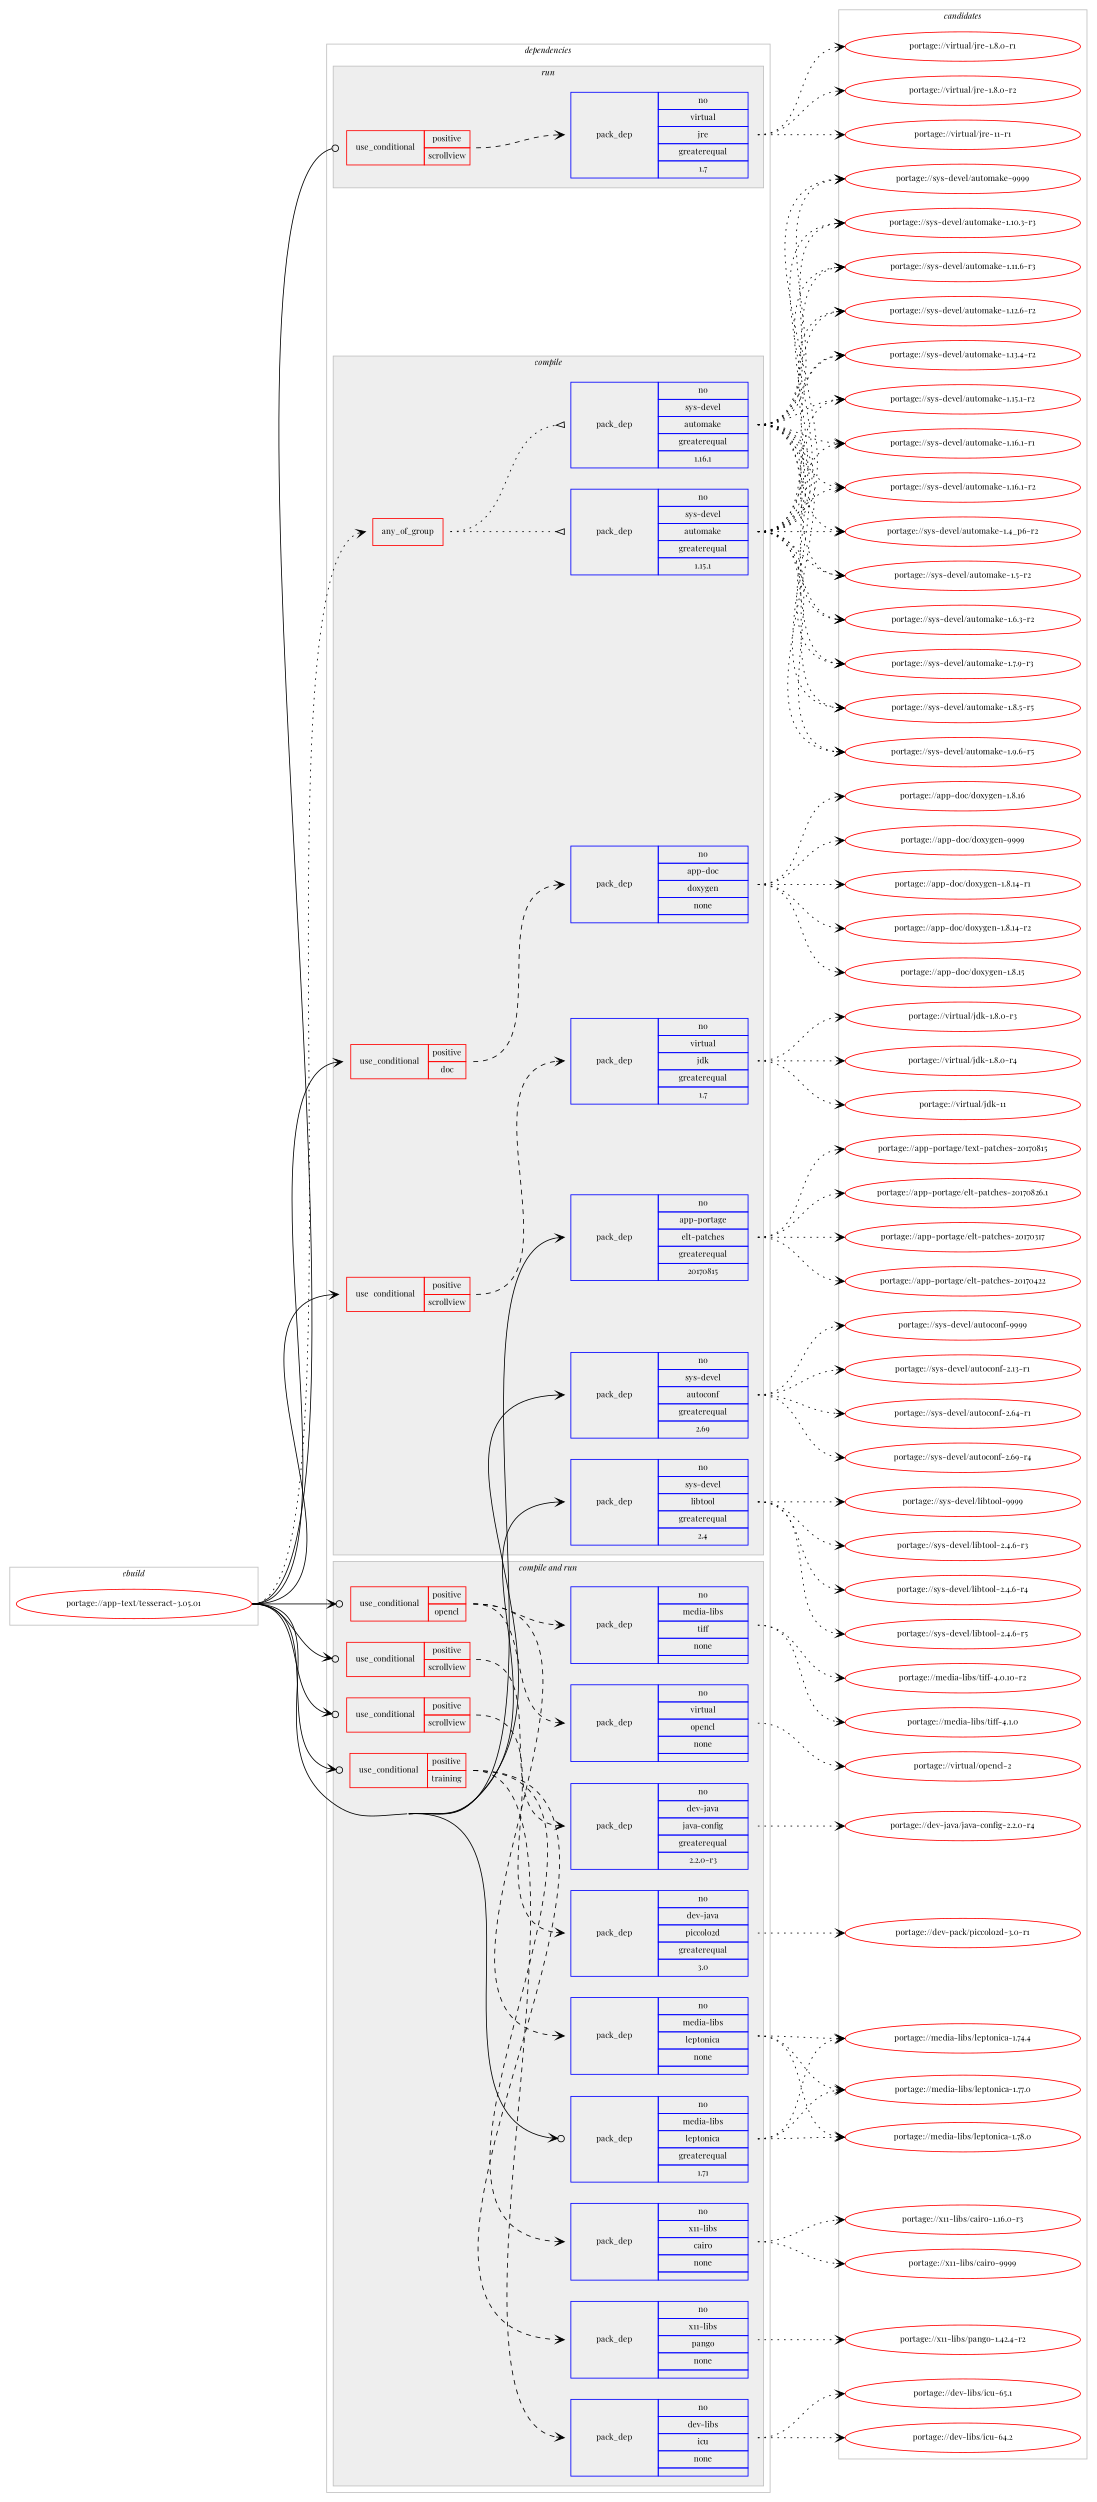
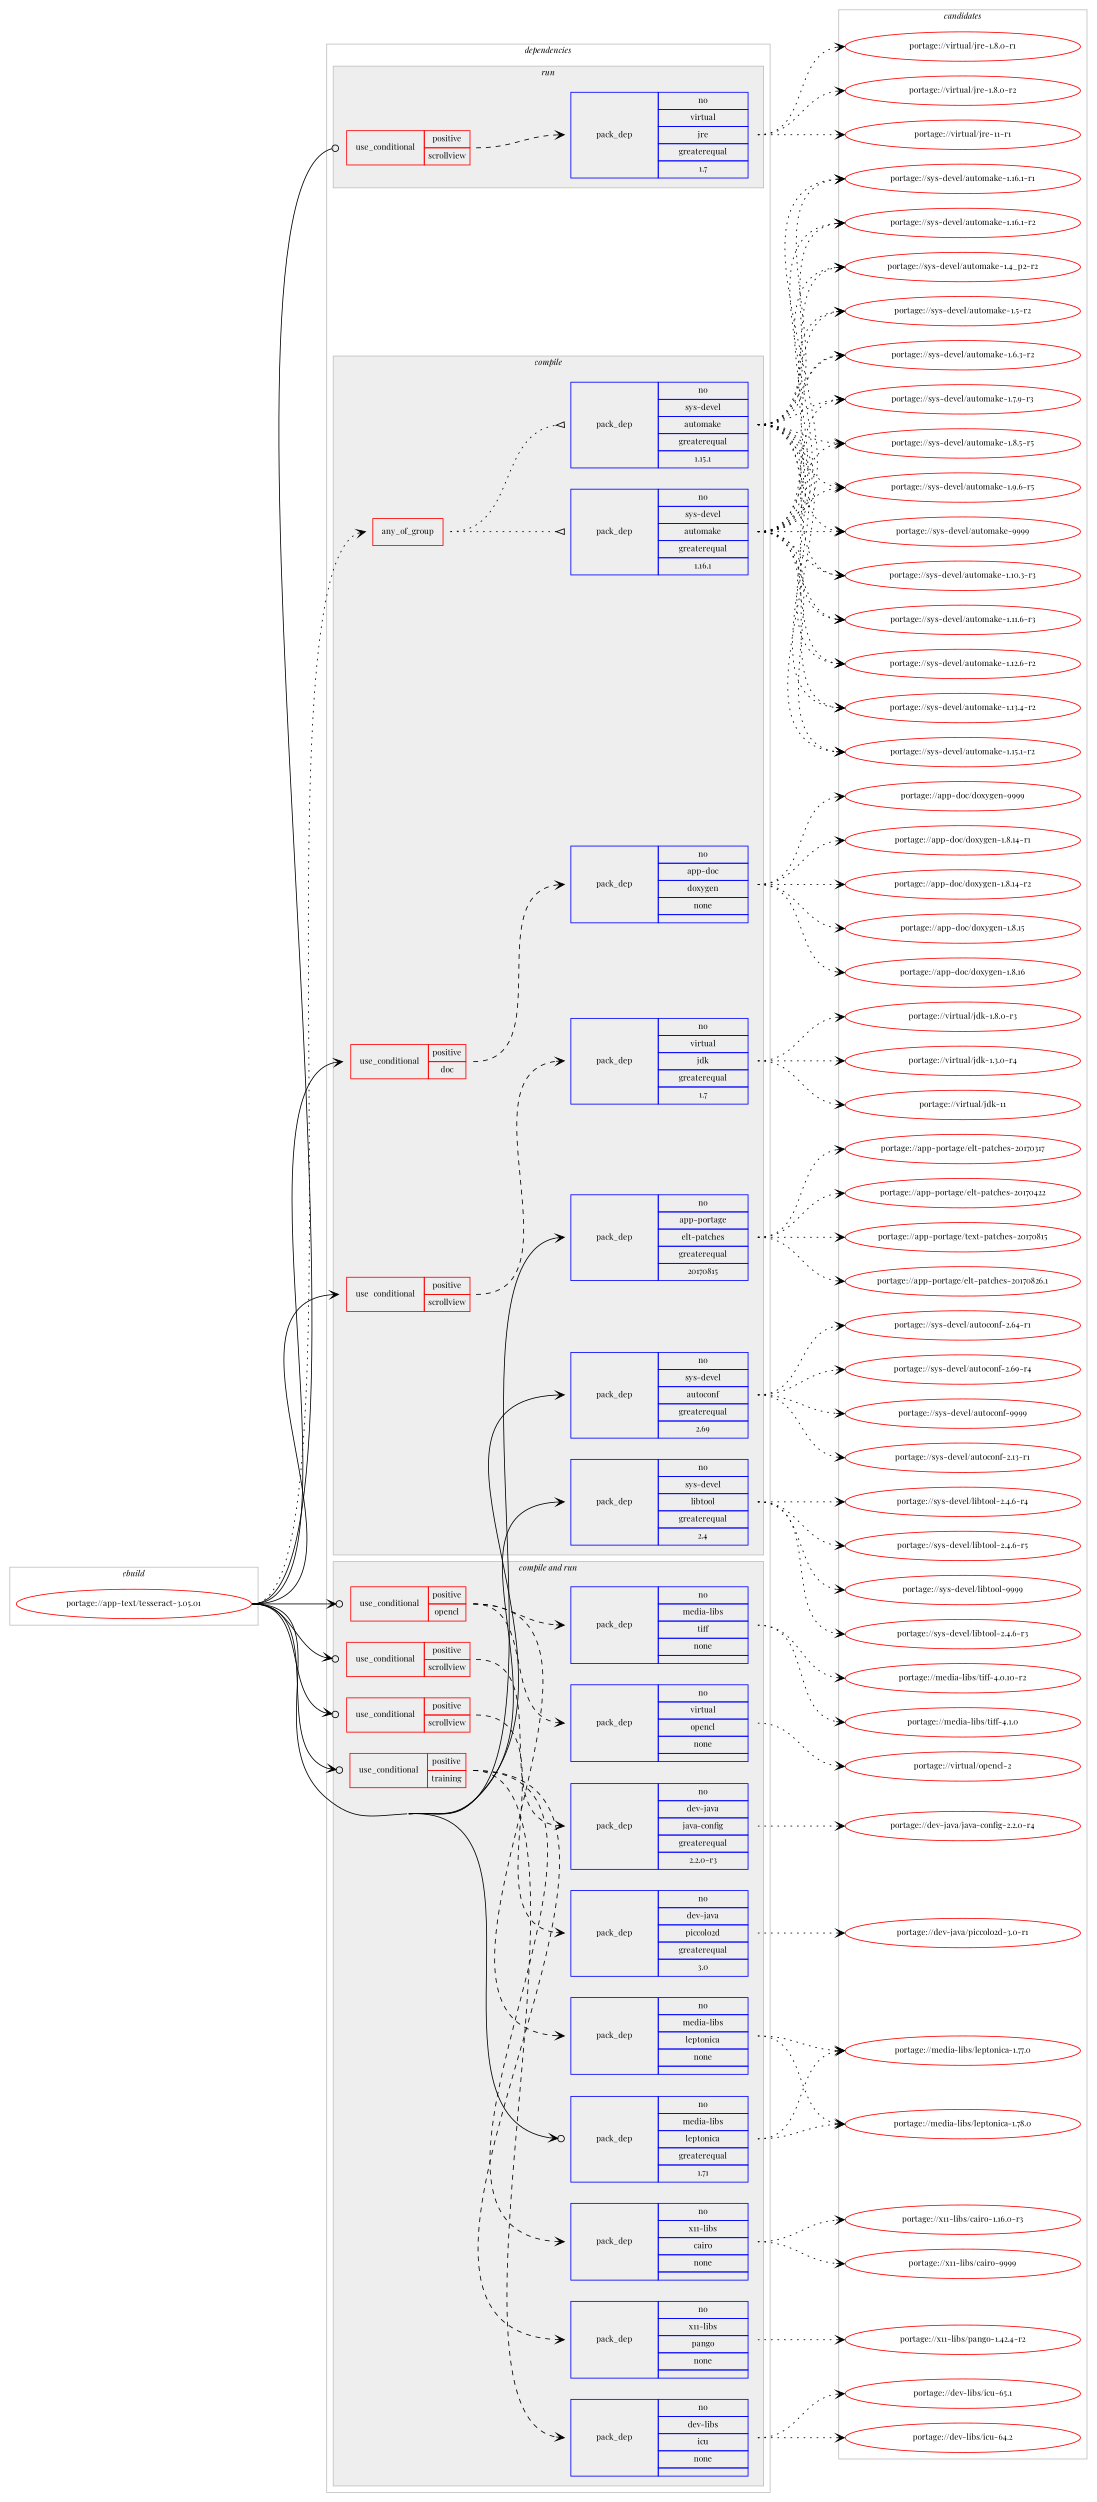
node "portage://sys-devel/automake-1.4_p6-r2": label "portage://sys-devel/automake-1.4_p6-r2" -> "portage://sys-devel/automake-1.4_p2-r2"
node "portage://virtual/jdk-1.8.0-r4": label "portage://virtual/jdk-1.8.0-r4" -> "portage://virtual/jdk-1.3.0-r4"
node "portage://dev-pack/piccolo2d-3.0-r1": label "portage://dev-pack/piccolo2d-3.0-r1" -> "portage://dev-java/piccolo2d-3.0-r1"
node "portage://media-libs/leptonica-1.74.4": removed
